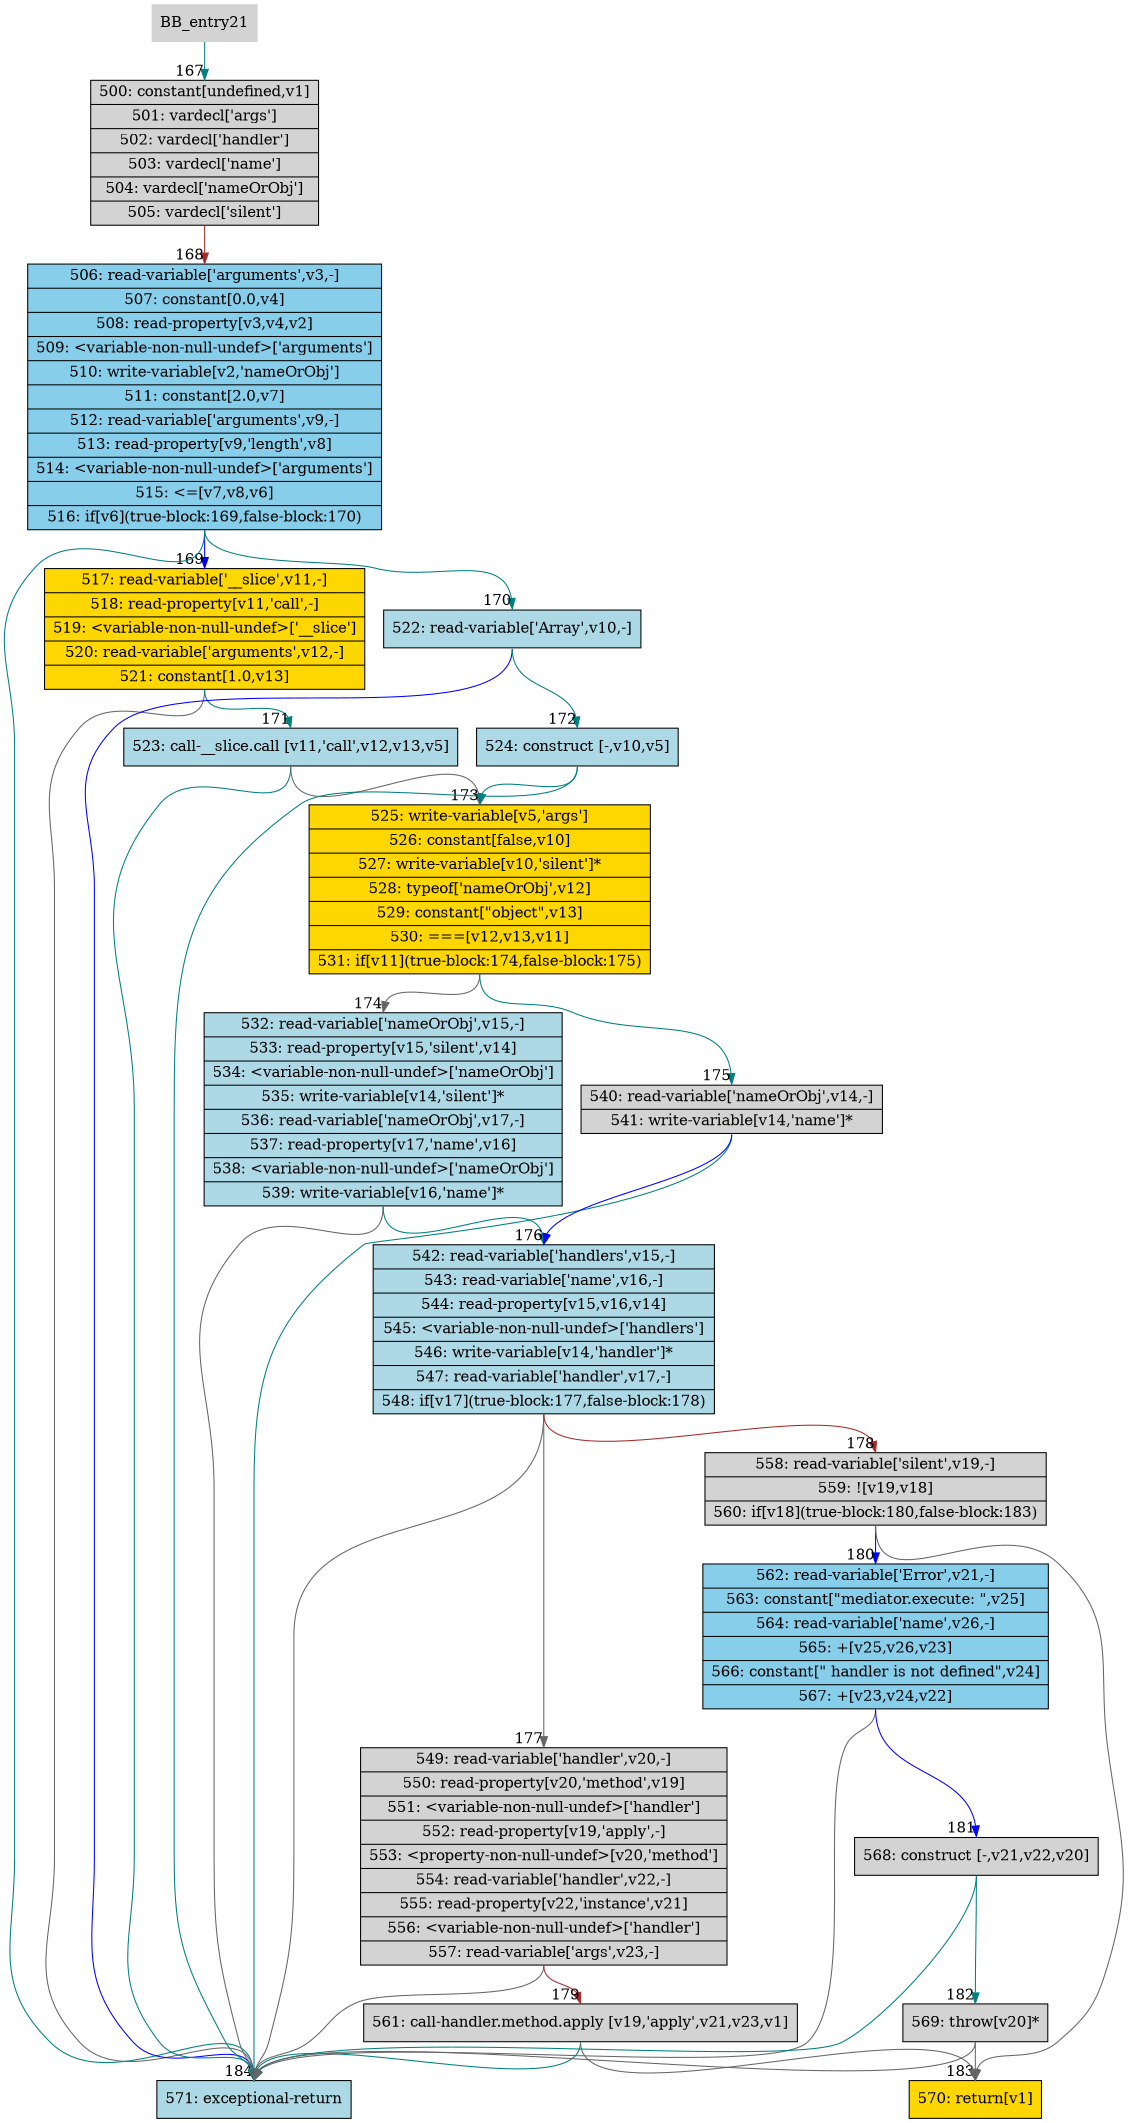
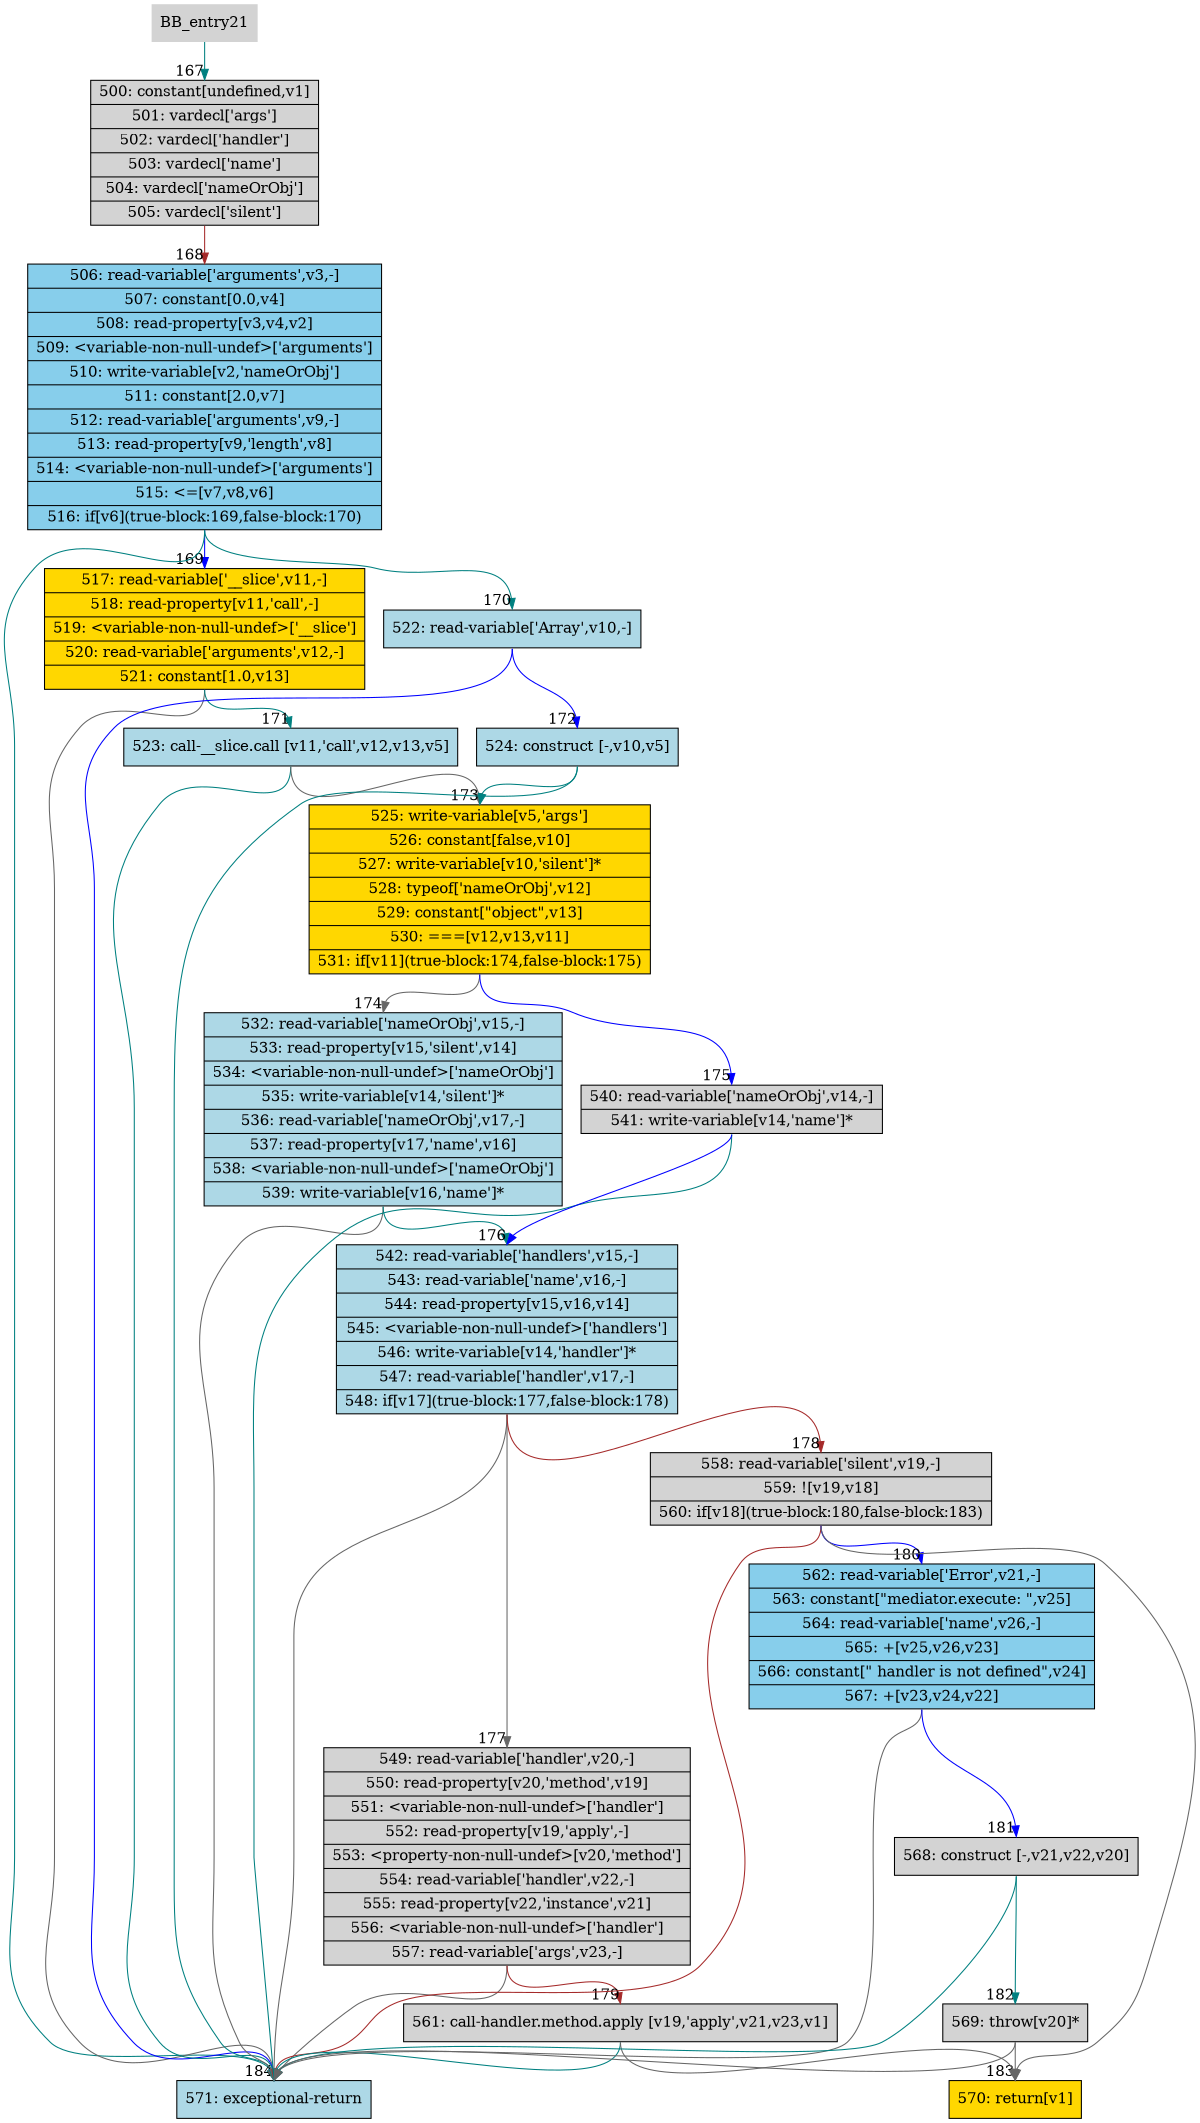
edge "522: read-variable['Array',v10,-]" -> "524: construct [-,v10,v5]": color teal -> blue
edge "525: write-variable[v5,'args']" -> "540: read-variable['nameOrObj',v14,-]": color teal -> blue
edge "558: read-variable['silent',v19,-]" -> "571: exceptional-return": added
